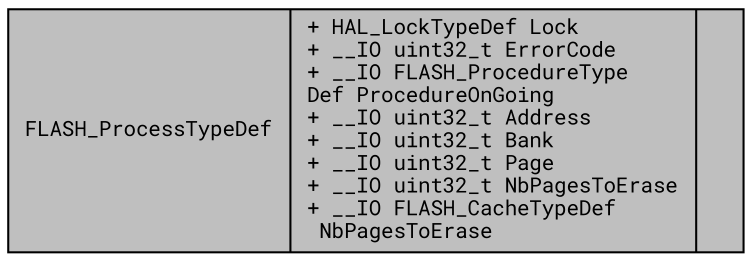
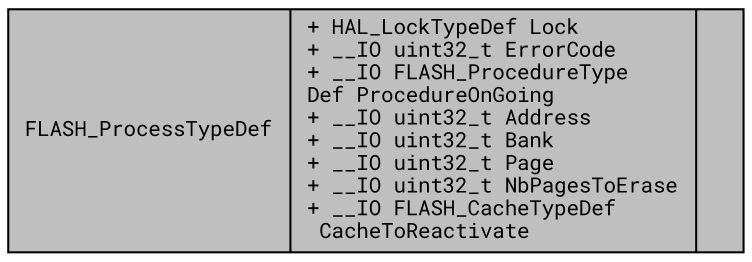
node "FLASH_ProcessTypeDef": text "NbPagesToErase" -> "CacheToReactivate"
